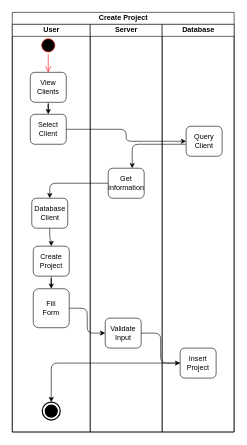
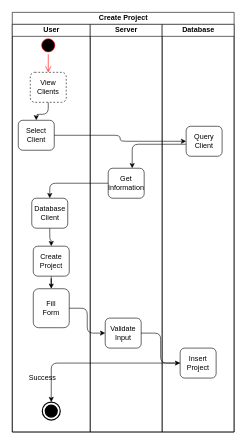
node "View Clients": style solid -> dashed
node "Select Client": moved (48, 129) -> (36, 135)
node "Success": added
